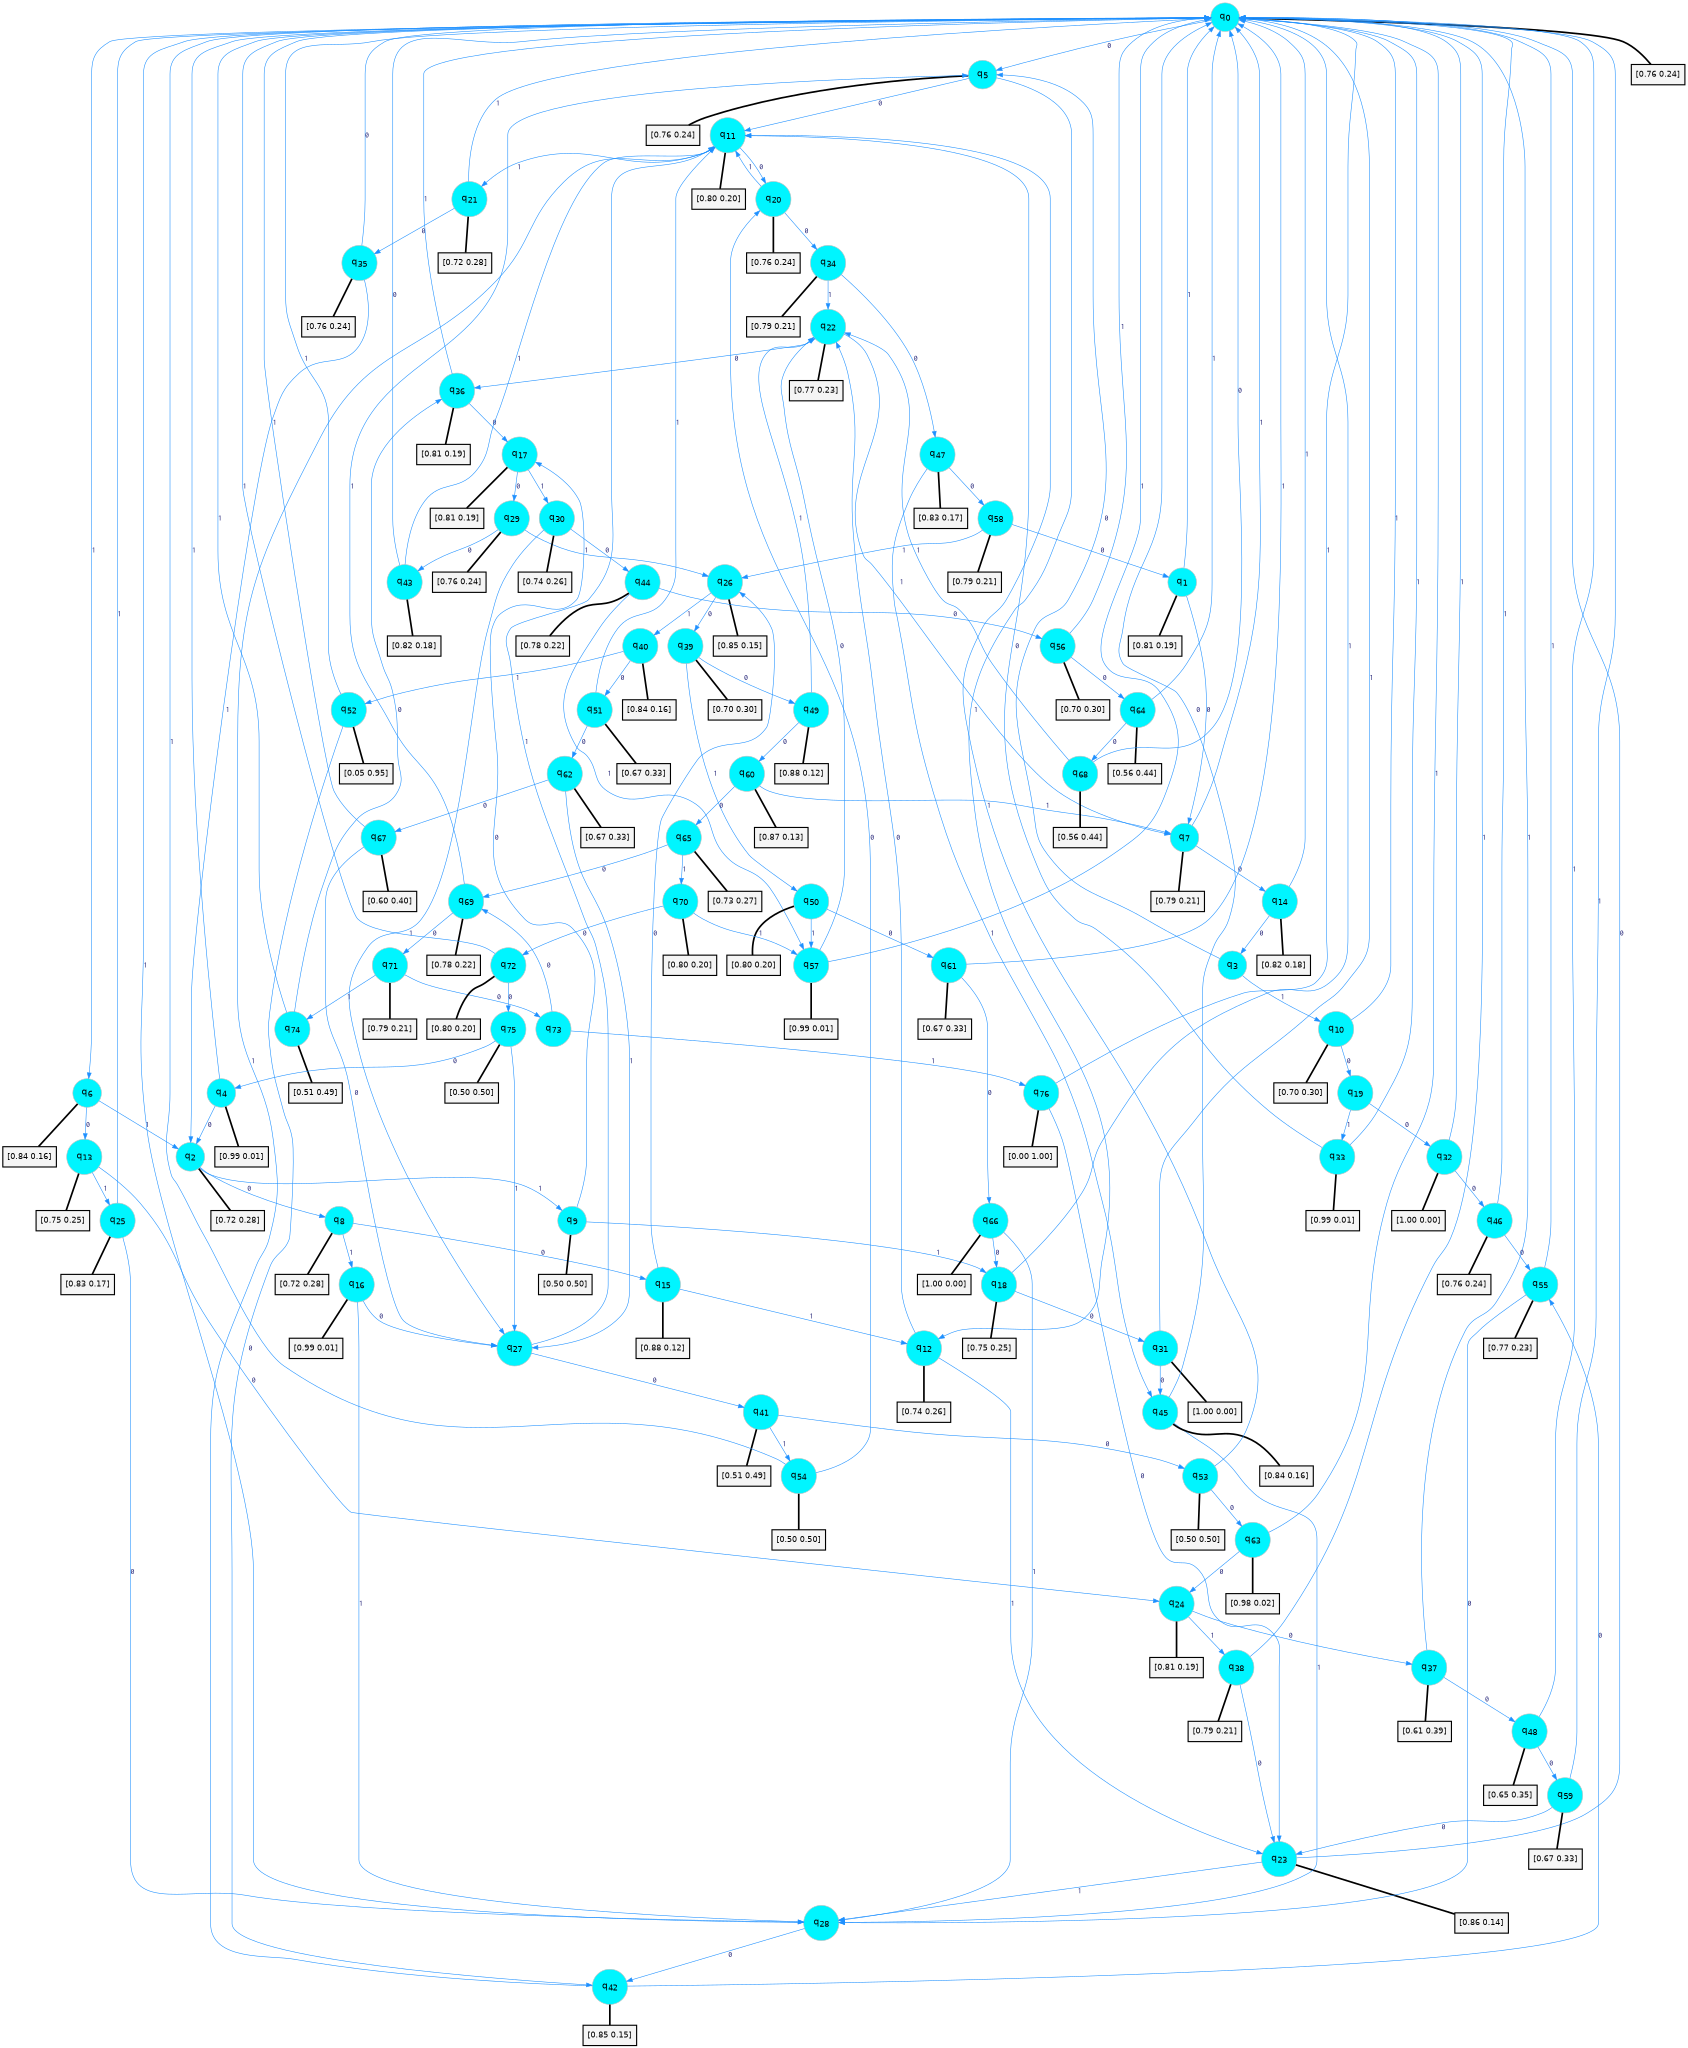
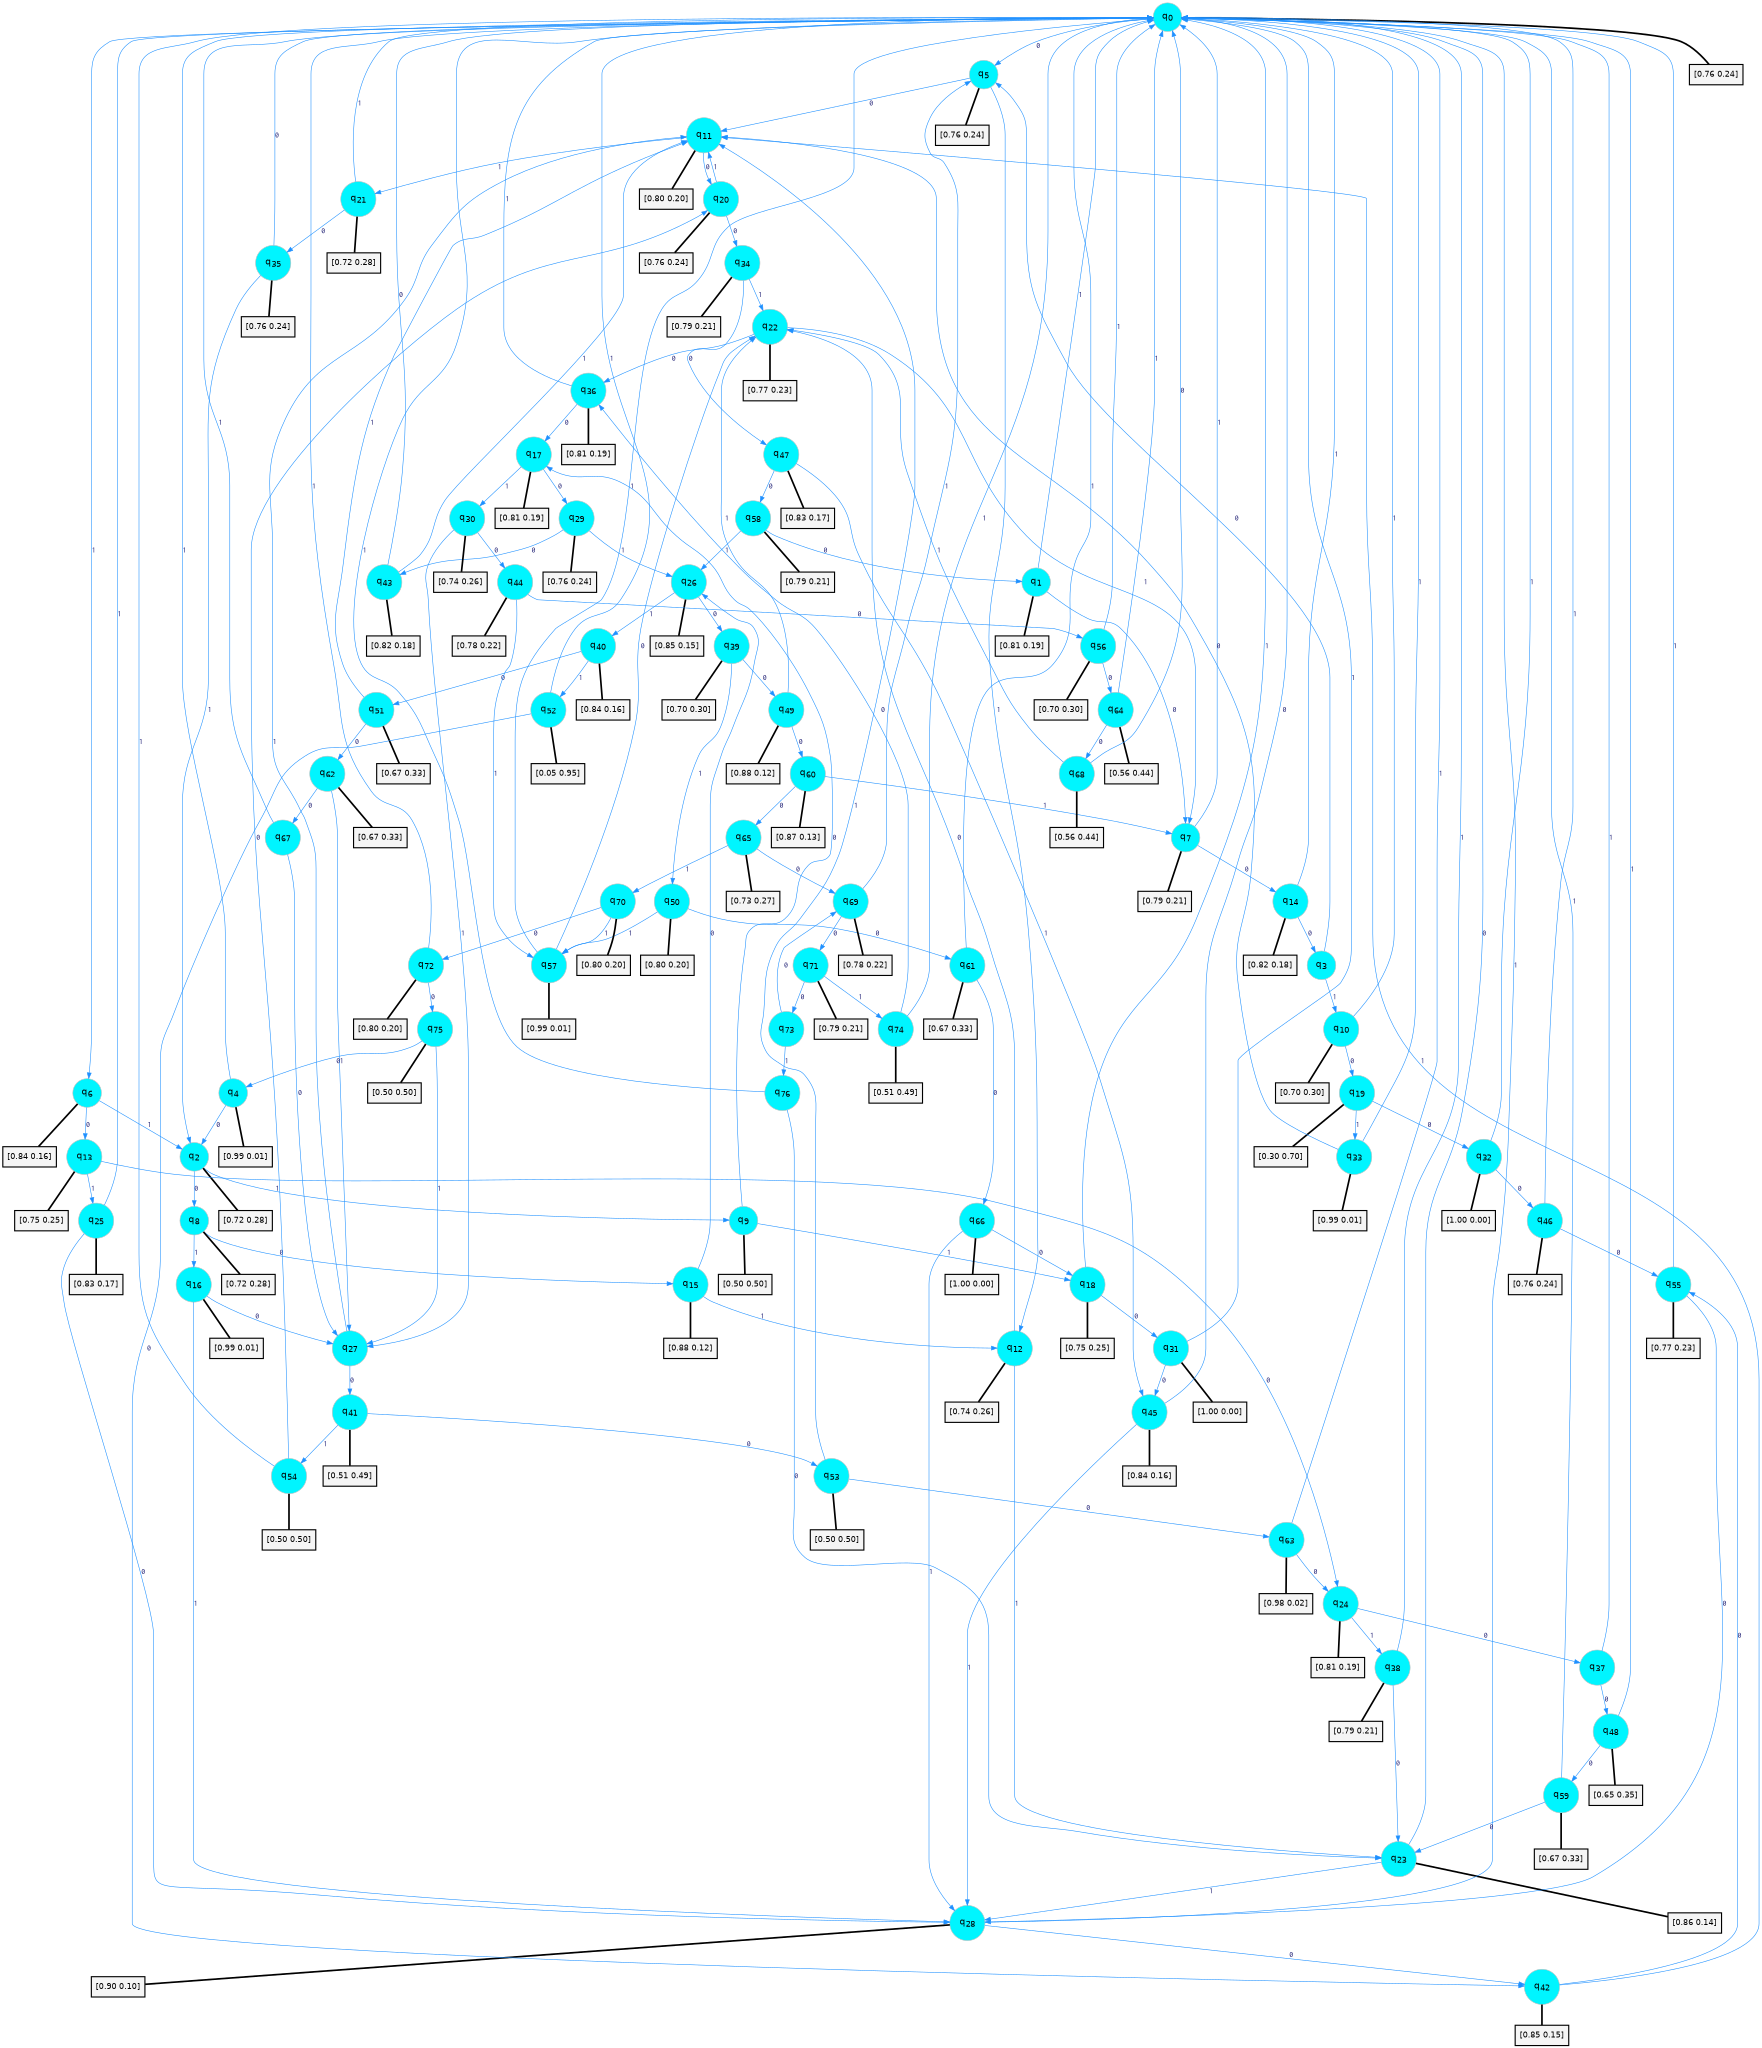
node "[0.60 0.40]": removed
node "[0.00 1.00]": removed
node "[0.30 0.70]": added
node "[0.61 0.39]": removed
node "[0.90 0.10]": added
